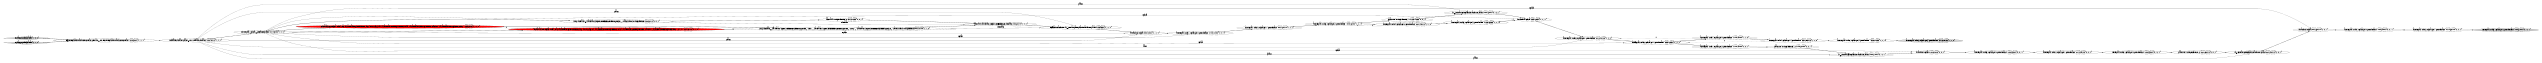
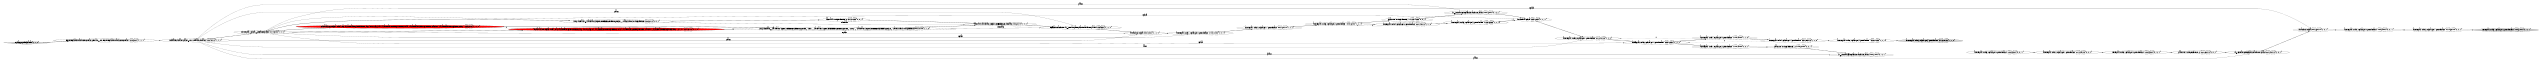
node "replicaTypeAndReplicaBase['1', '0', '0']": removed
node "rlt.transform(replicas)@@@22@@@['0', '0', '1']": removed
